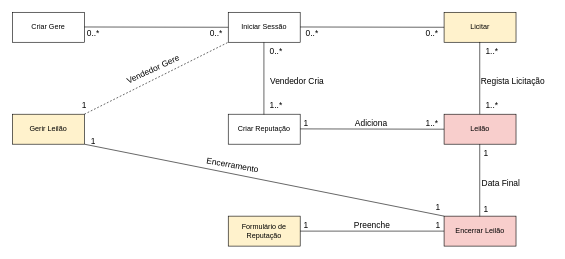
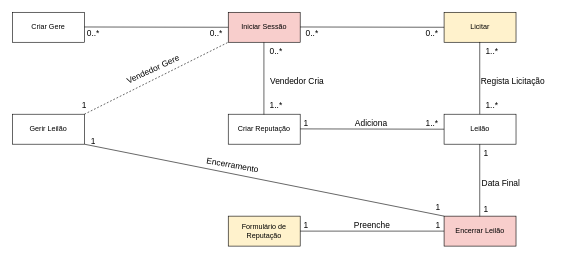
node "Iniciar Sessão": fillcolor #ffffff -> #f8cecc
node "Gerir Leilão": fillcolor #fff2cc -> #ffffff
node "Leilão": fillcolor #f8cecc -> #ffffff
